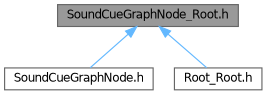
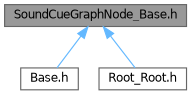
node "SoundCueGraphNode_Root.h": label "SoundCueGraphNode_Root.h" -> "SoundCueGraphNode_Base.h"
node "SoundCueGraphNode.h": label "SoundCueGraphNode.h" -> "Base.h"
